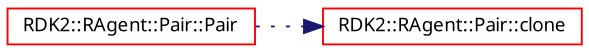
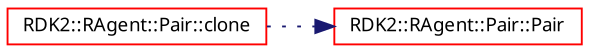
edge "RDK2::RAgent::Pair::Pair" -> "RDK2::RAgent::Pair::clone": reversed
